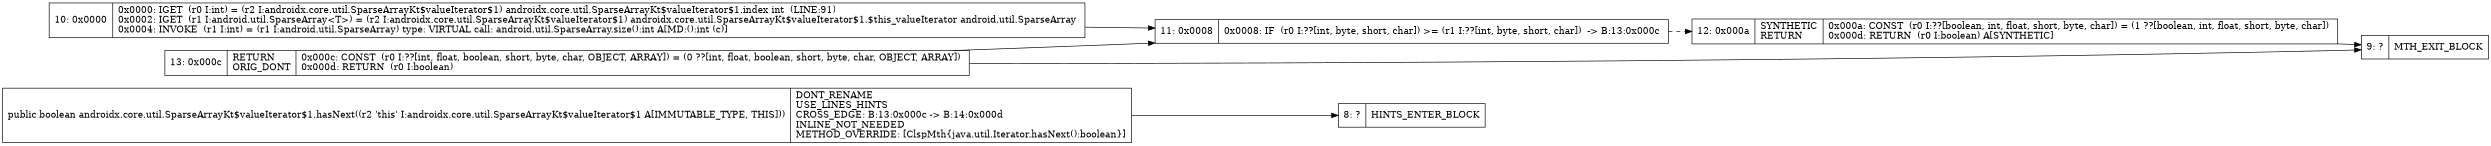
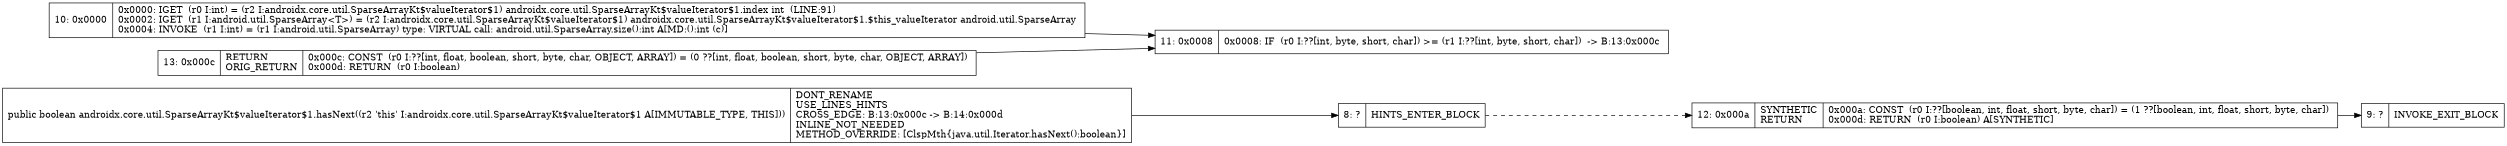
edge "11: 0x0008" -> "12: 0x000a": now "8: ?" -> "12: 0x000a"
node "9: ?": text "MTH_EXIT_BLOCK" -> "INVOKE_EXIT_BLOCK"
edge "13: 0x000c" -> "9: ?": removed
node "13: 0x000c": text "ORIG_DONT" -> "ORIG_RETURN"
